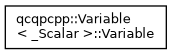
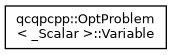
node "qcqpcpp::Variable < _Scalar >::Variable": label "qcqpcpp::Variable < _Scalar >::Variable" -> "qcqpcpp::OptProblem < _Scalar >::Variable"
